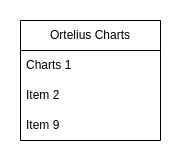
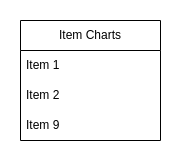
node "Ortelius Charts": label "Ortelius Charts" -> "Item Charts"
node "Charts 1": label "Charts 1" -> "Item 1"
